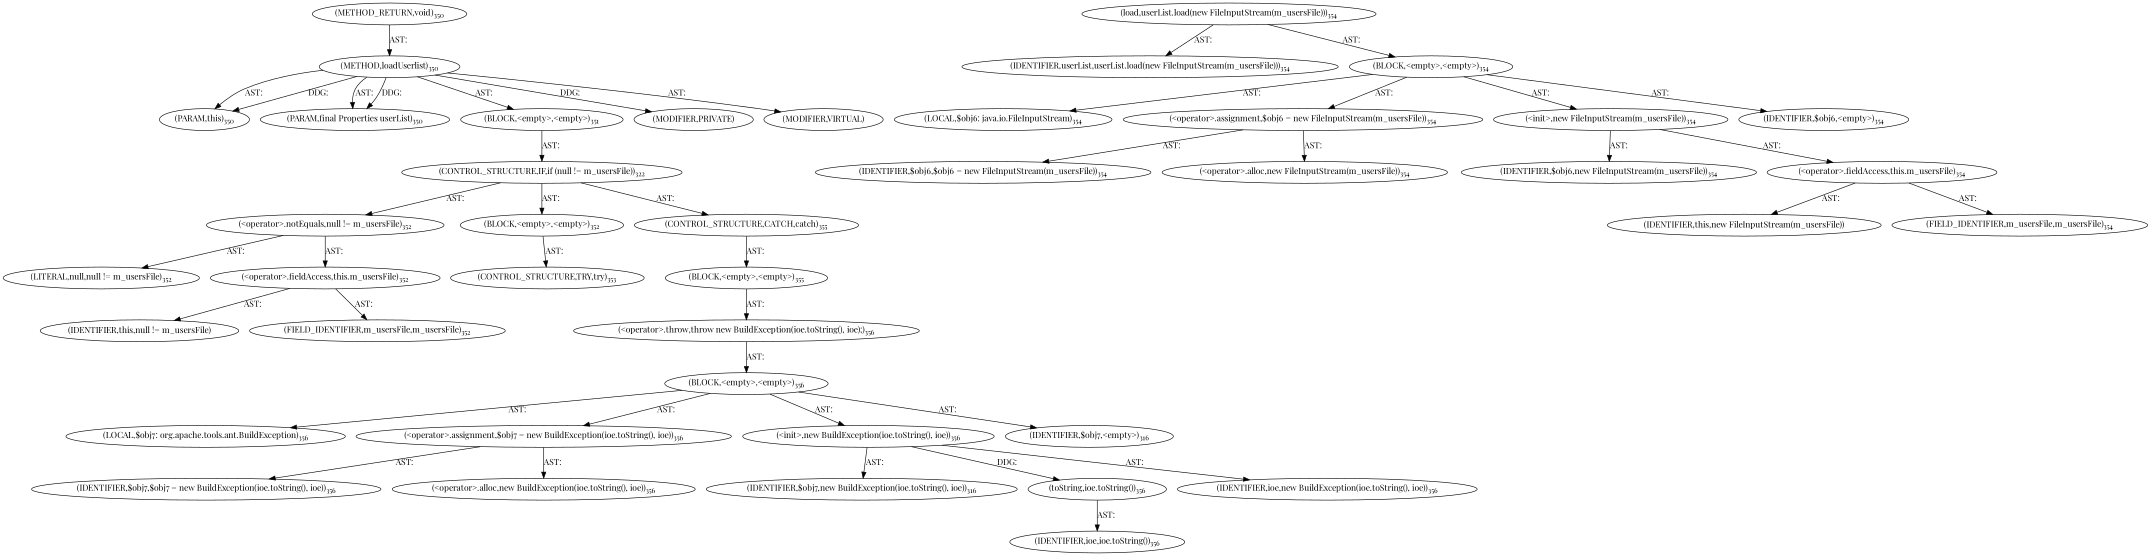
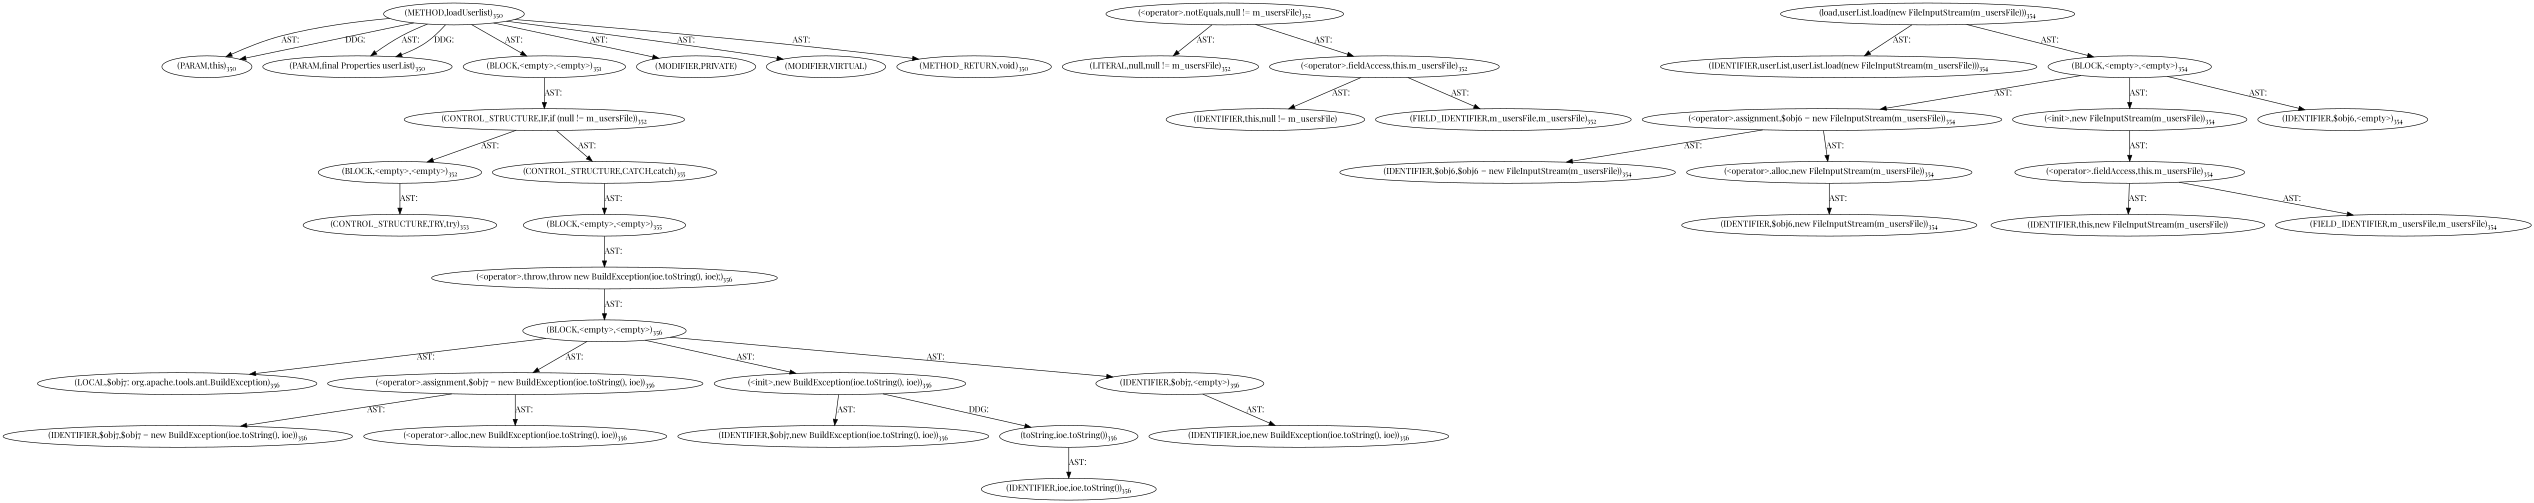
edge "(METHOD_RETURN,void)" -> "(METHOD,loadUserlist)": reversed
edge "(METHOD,loadUserlist)" -> "(MODIFIER,PRIVATE)": label "DDG: " -> "AST: "
node "(LOCAL,$obj6: java.io.FileInputStream)": removed
edge "(<init>,new FileInputStream(m_usersFile))" -> "(IDENTIFIER,$obj6,new FileInputStream(m_usersFile))": now "(<operator>.alloc,new FileInputStream(m_usersFile))" -> "(IDENTIFIER,$obj6,new FileInputStream(m_usersFile))"
node "(CONTROL_STRUCTURE,IF,if (null != m_usersFile))": text "322" -> "352"
edge "(CONTROL_STRUCTURE,IF,if (null != m_usersFile))" -> "(<operator>.notEquals,null != m_usersFile)": removed, label "AST:"
node "(IDENTIFIER,$obj7,<empty>)": text "316" -> "356"
edge "(<init>,new BuildException(ioe.toString(), ioe))" -> "(IDENTIFIER,ioe,new BuildException(ioe.toString(), ioe))": now "(IDENTIFIER,$obj7,<empty>)" -> "(IDENTIFIER,ioe,new BuildException(ioe.toString(), ioe))"
node "(IDENTIFIER,$obj7,new BuildException(ioe.toString(), ioe))": text "316" -> "356"
